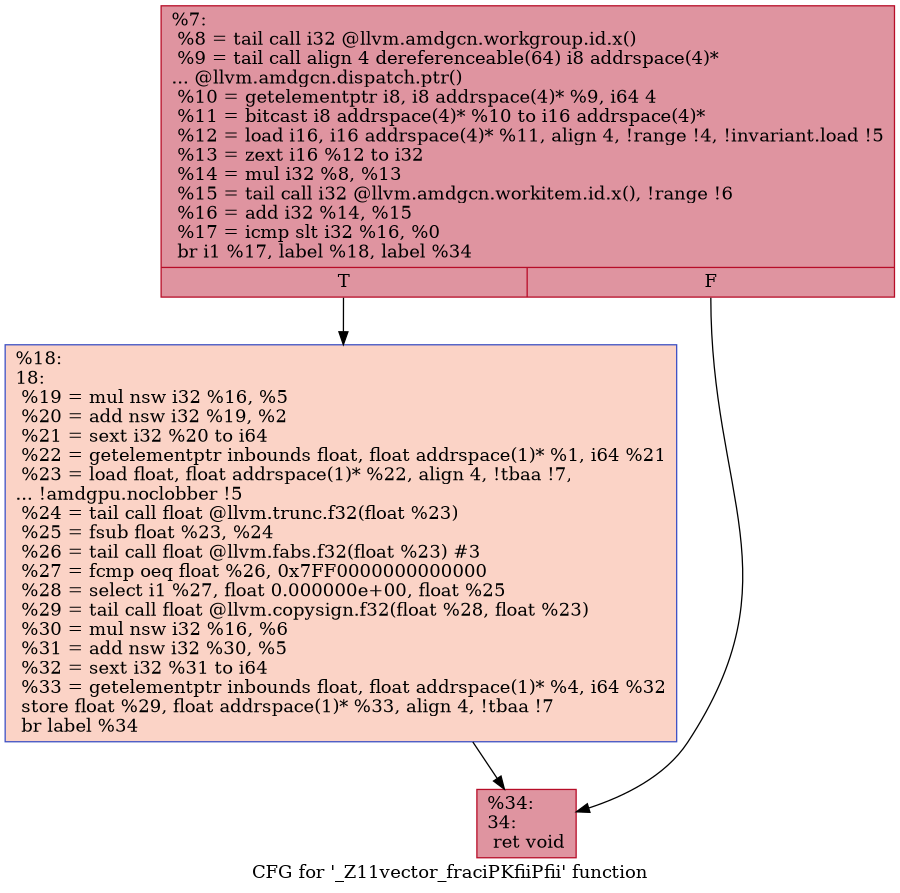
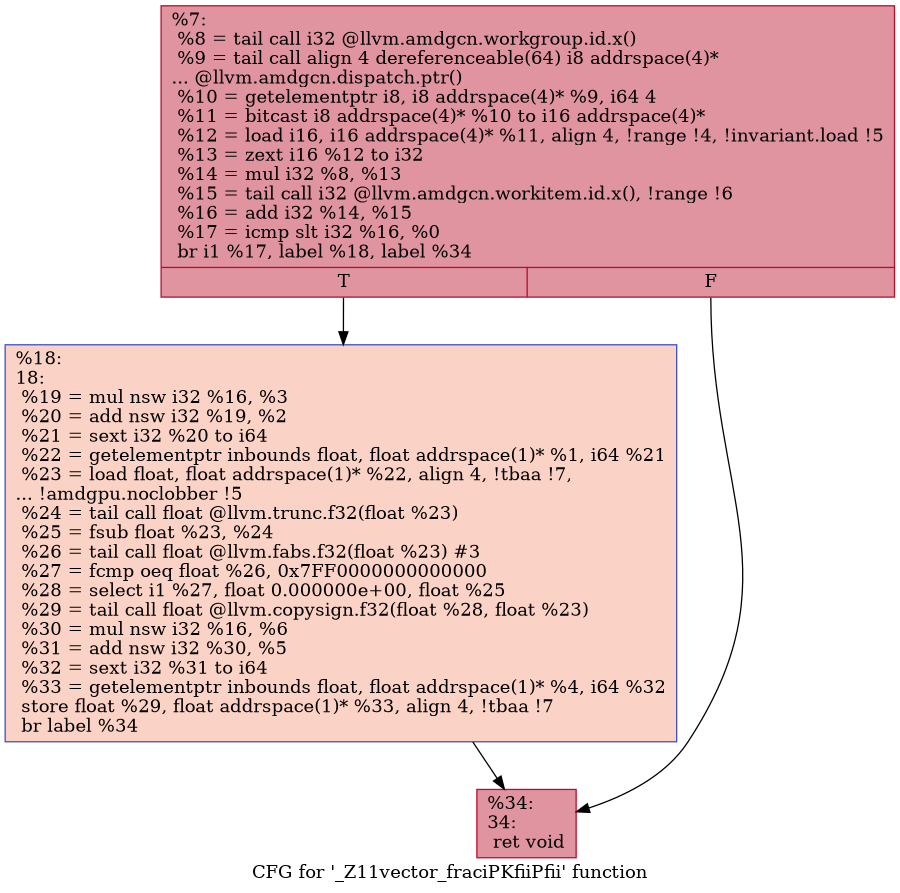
node "%18:": text "%19 = mul nsw i32 %16, %5" -> "%19 = mul nsw i32 %16, %3"
